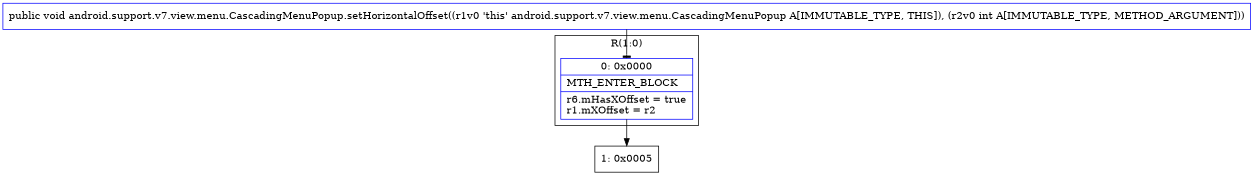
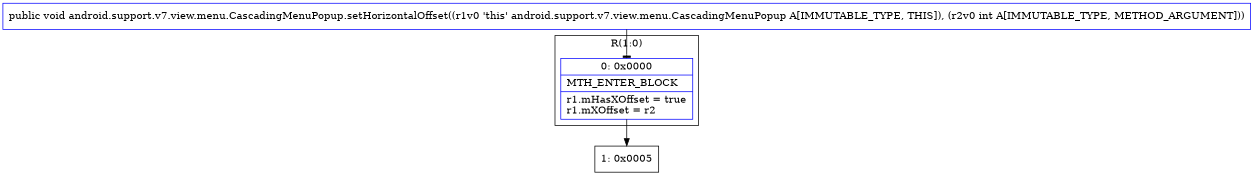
node "0: 0x0000": text "r6.mHasXOffset = true" -> "r1.mHasXOffset = true"
